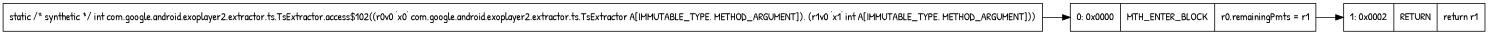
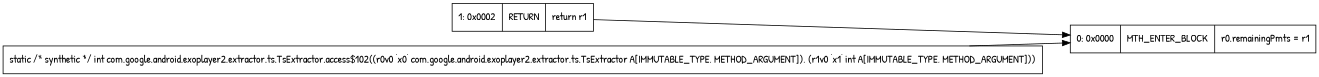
edge "0: 0x0000" -> "1: 0x0002": reversed
